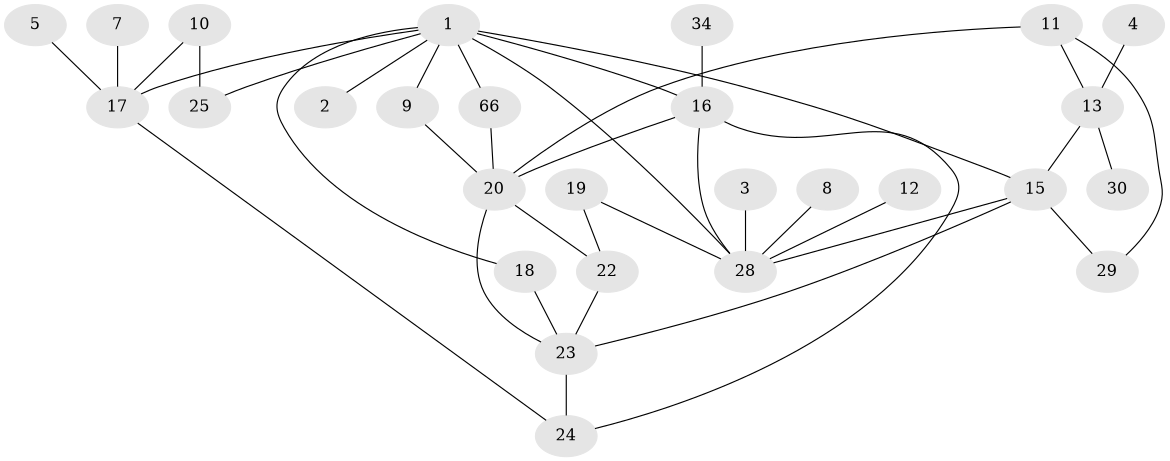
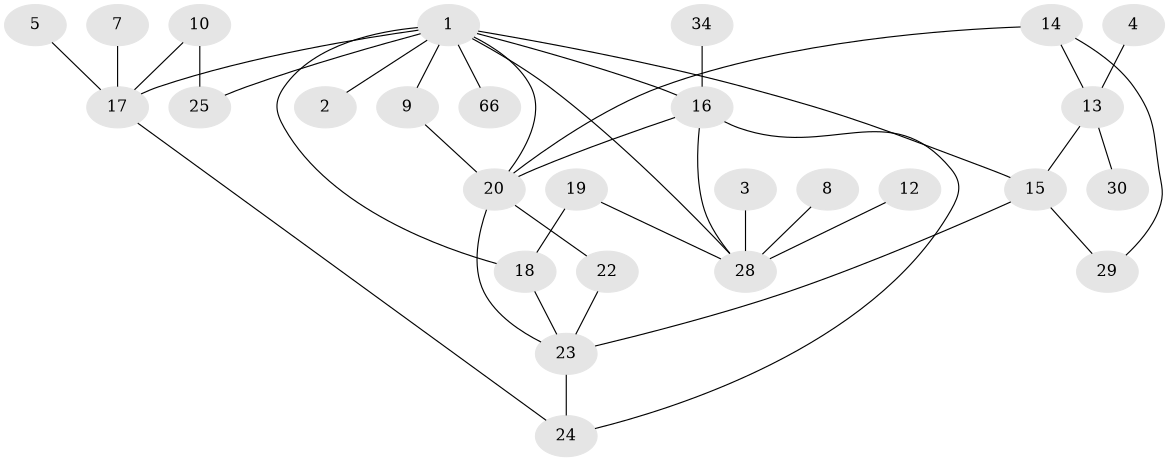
node "11": label "11" -> "14"
edge "66" -- "20": now "1" -- "20"
edge "19" -- "22": now "19" -- "18"
edge "15" -- "28": removed
